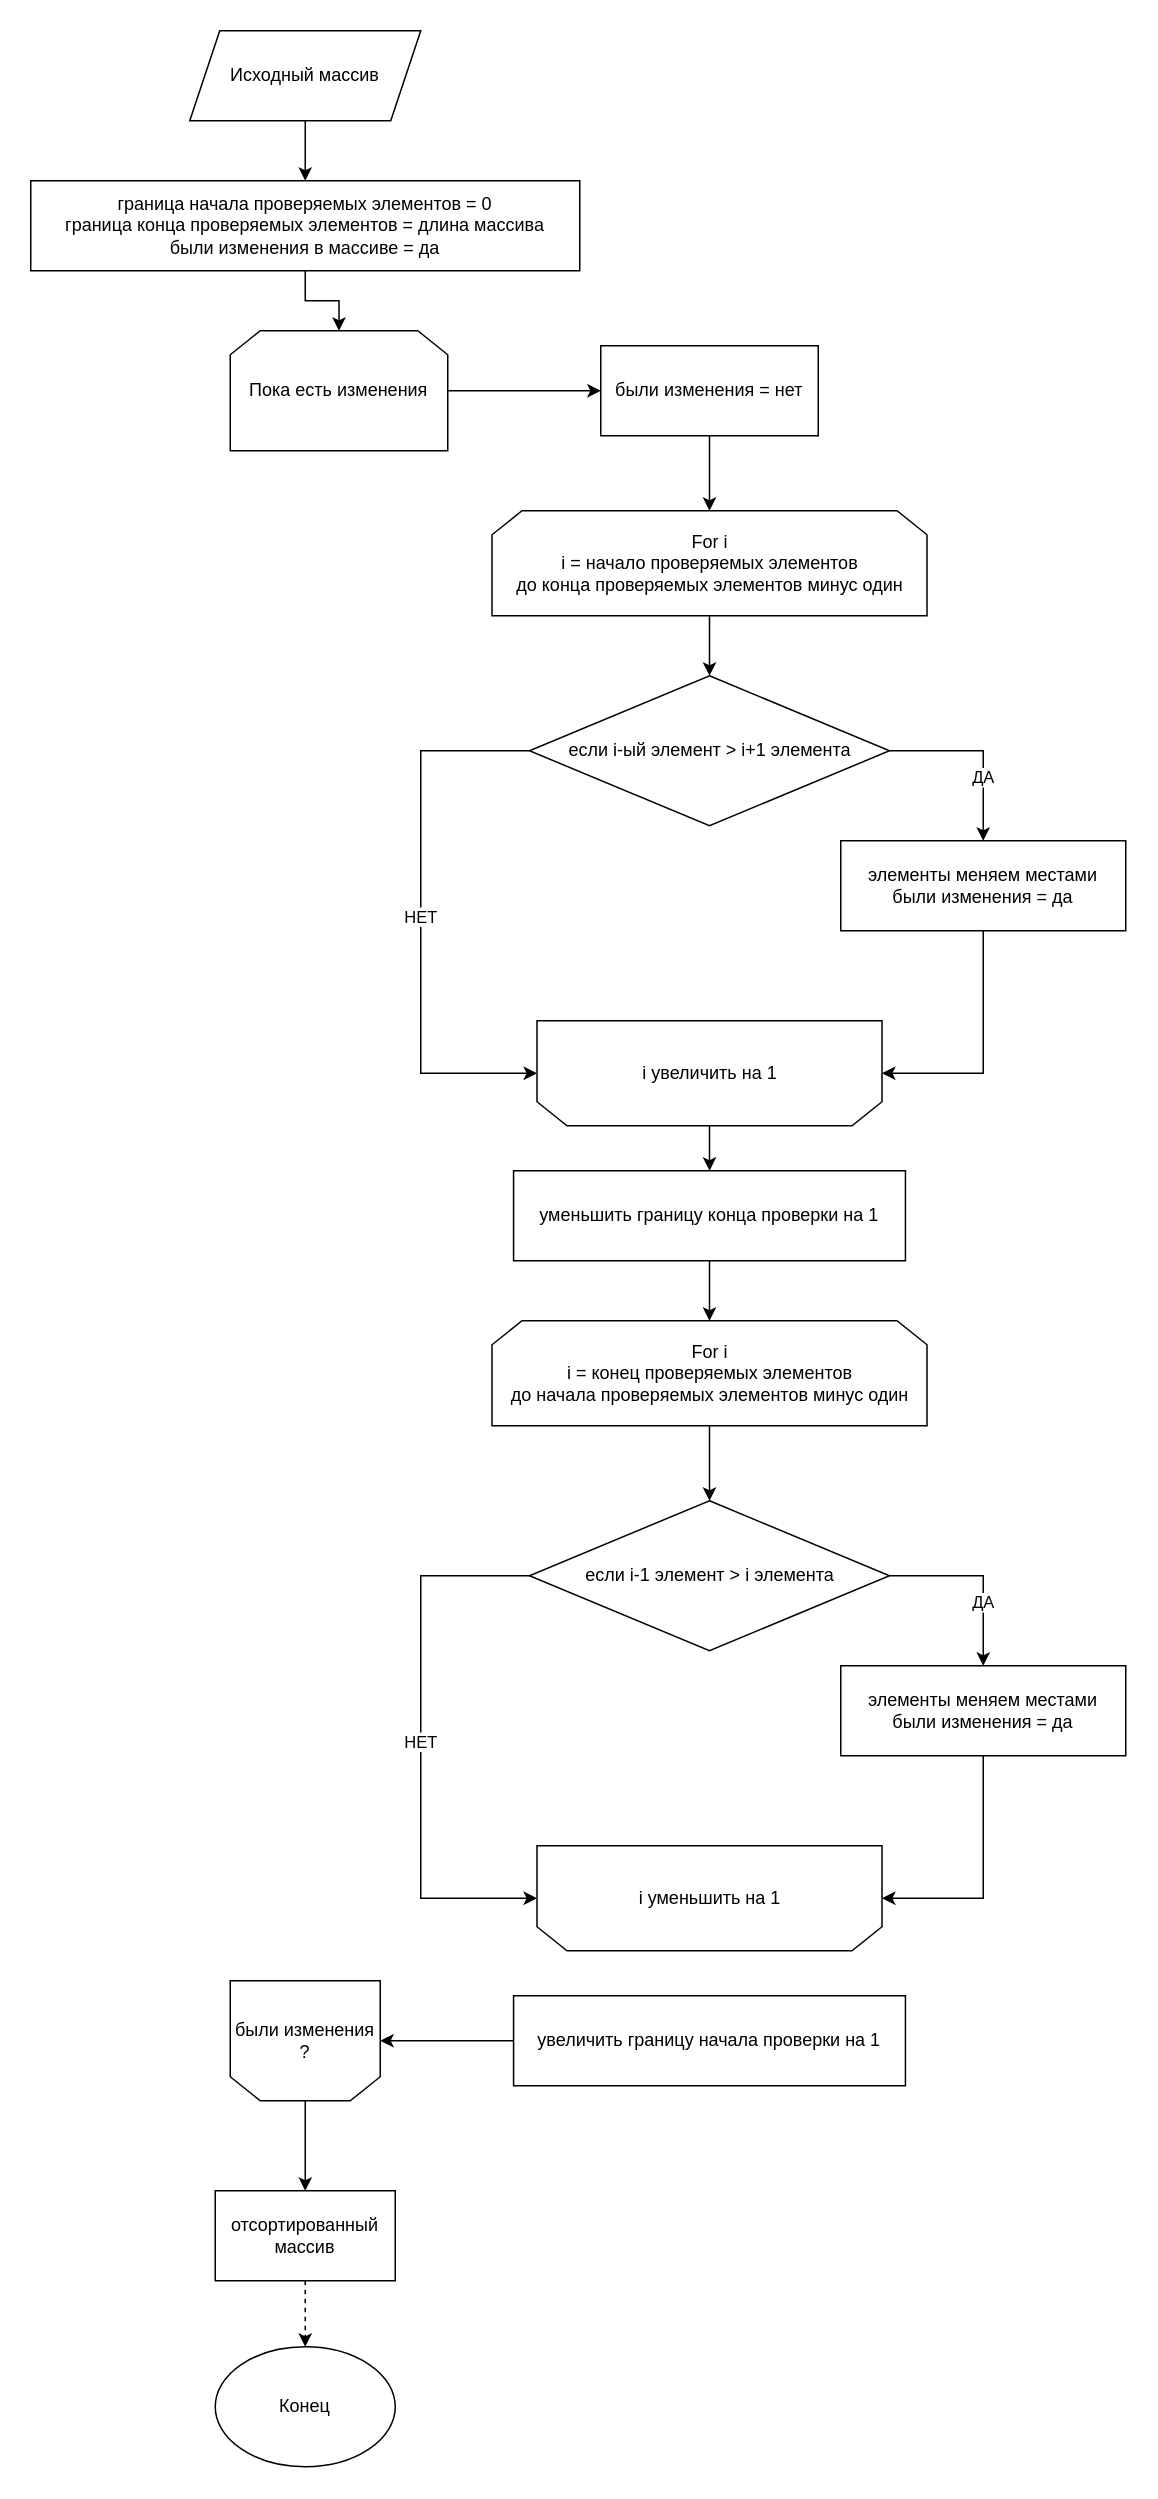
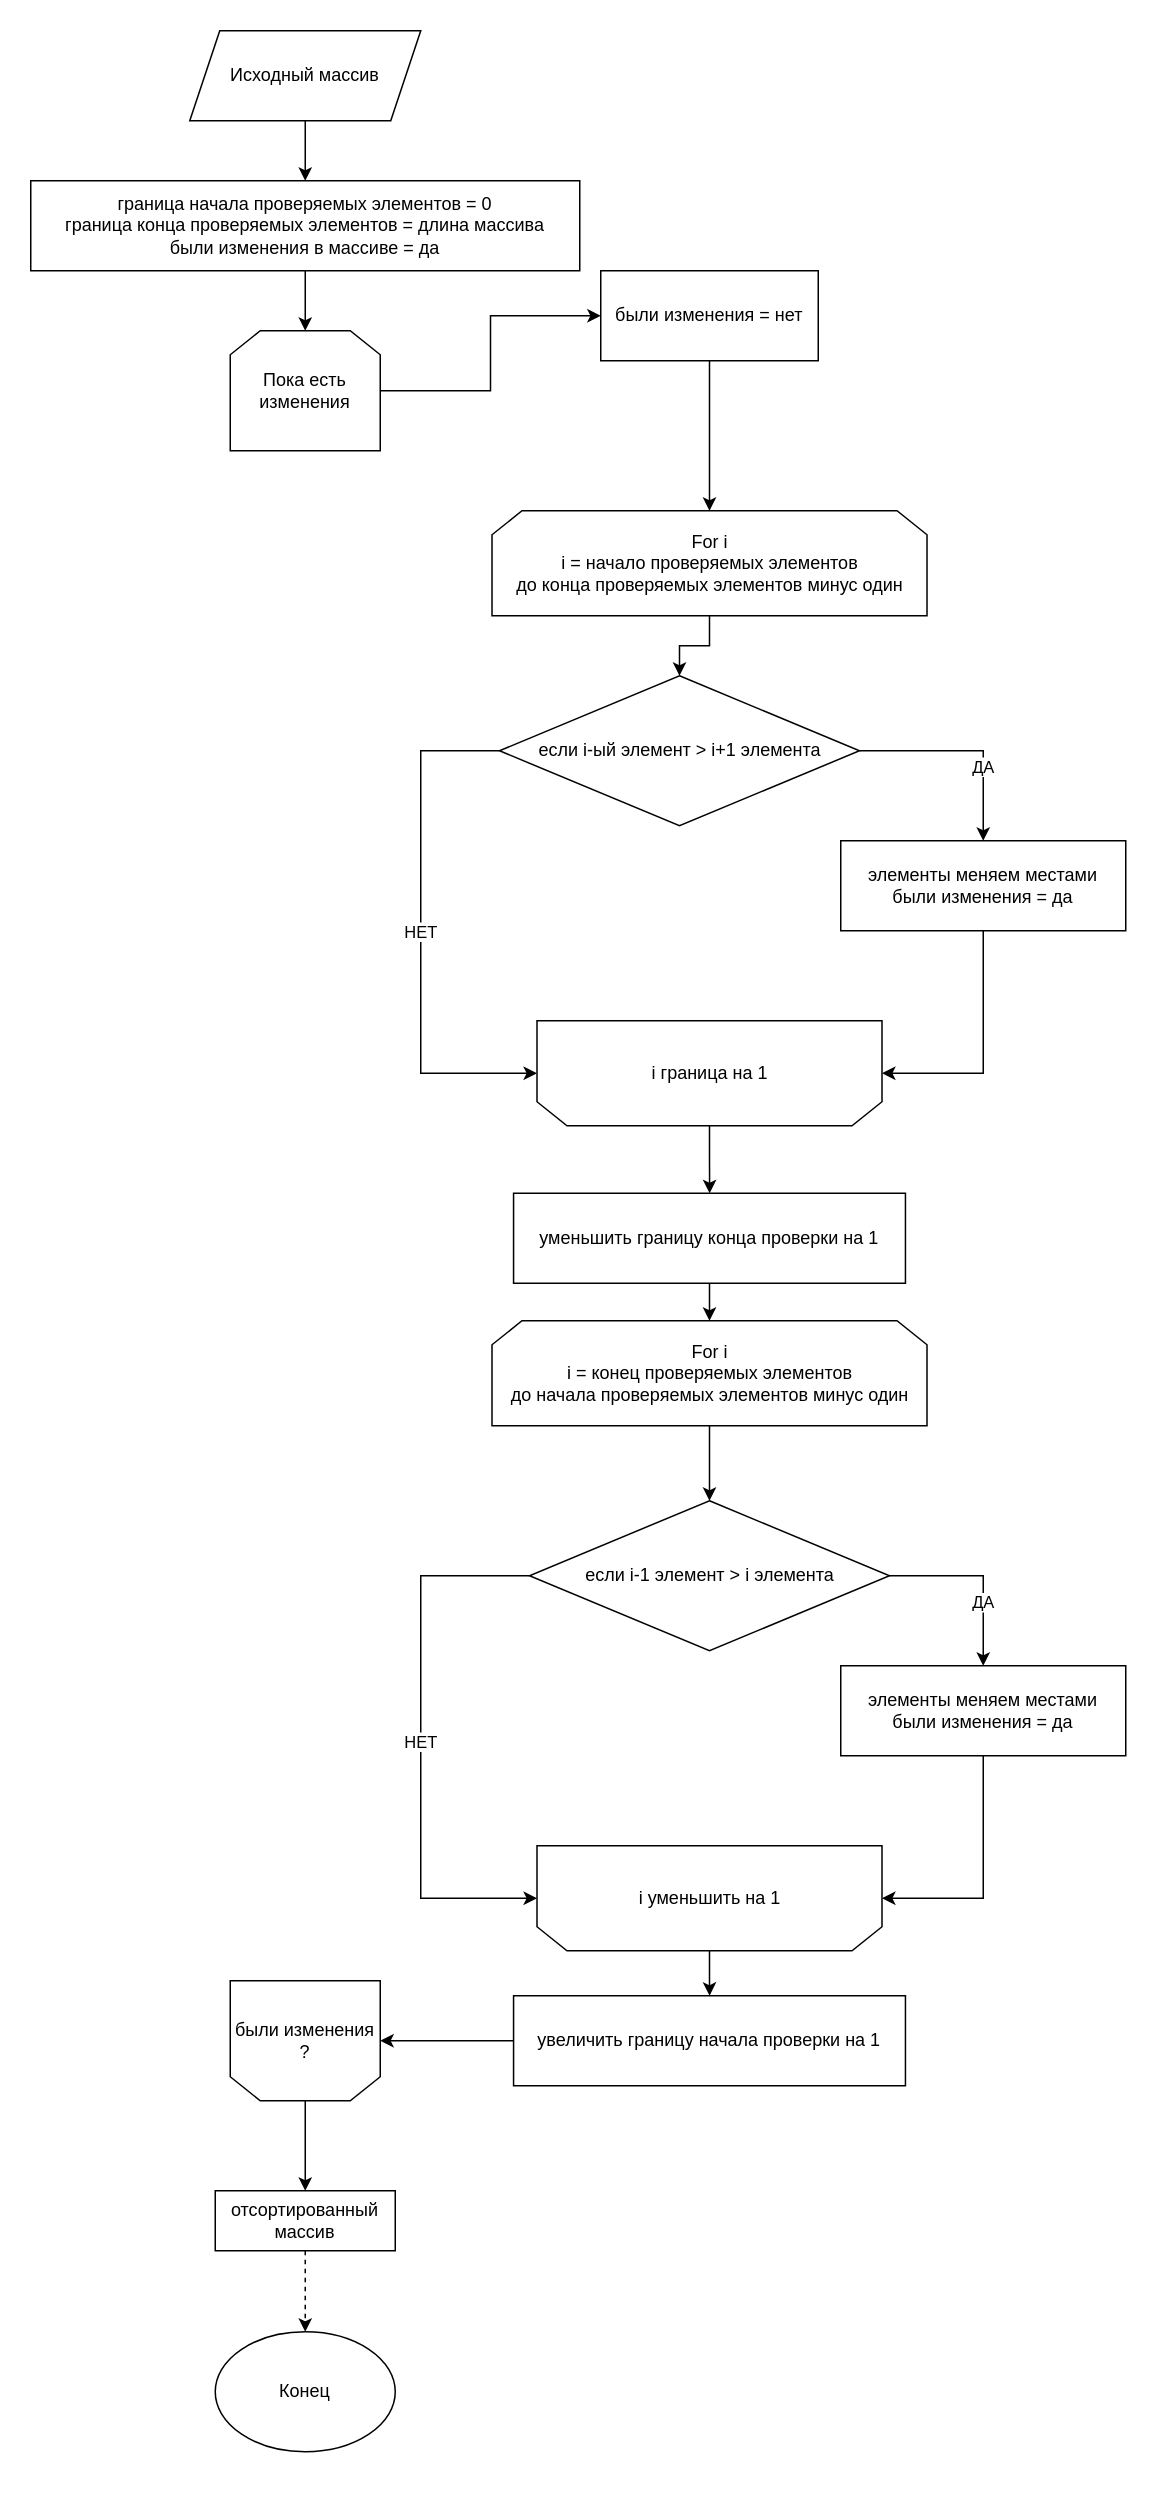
node "Пока есть изменения": size 218x120 -> 150x120
node "были изменения = нет": moved (710, 391) -> (710, 316)
node "если i-ый элемент > i+1 элемента": moved (710, 751) -> (680, 751)
node "i увеличить на 1": label "i увеличить на 1" -> "i граница на 1"
node "уменьшить границу конца проверки на 1": moved (710, 1216) -> (710, 1238)
edge "i уменьшить на 1" -> "увеличить границу начала проверки на 1": added
node "отсортированный массив": size 180x90 -> 180x60
node "Конец": moved (305, 2407) -> (305, 2392)
